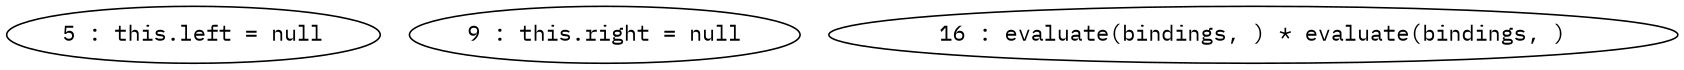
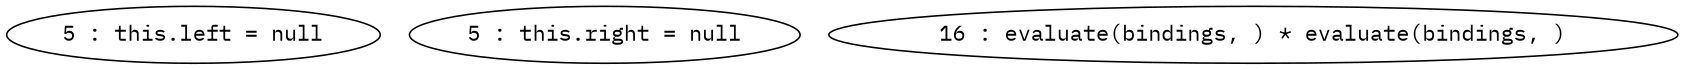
node "9 : this.right = null": label "9 : this.right = null" -> "5 : this.right = null"
